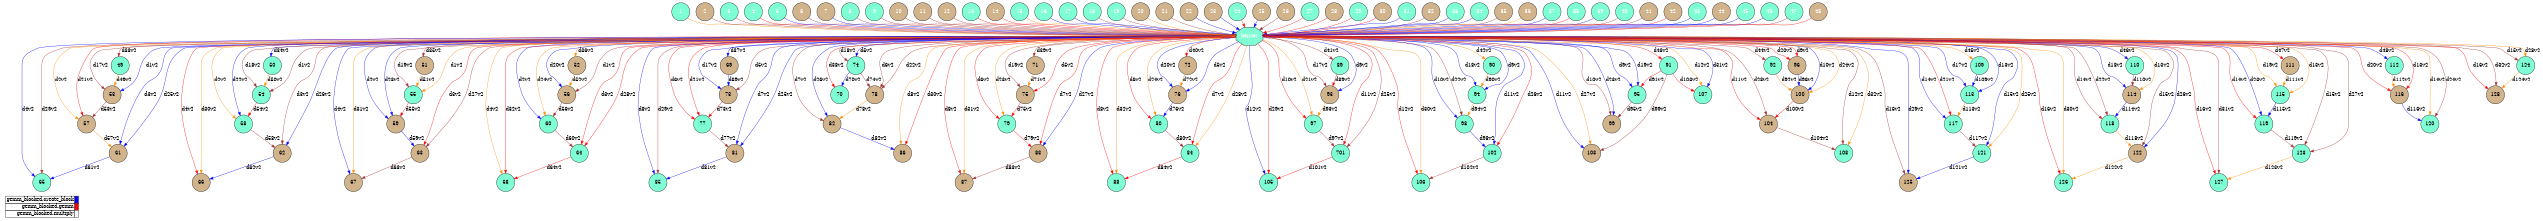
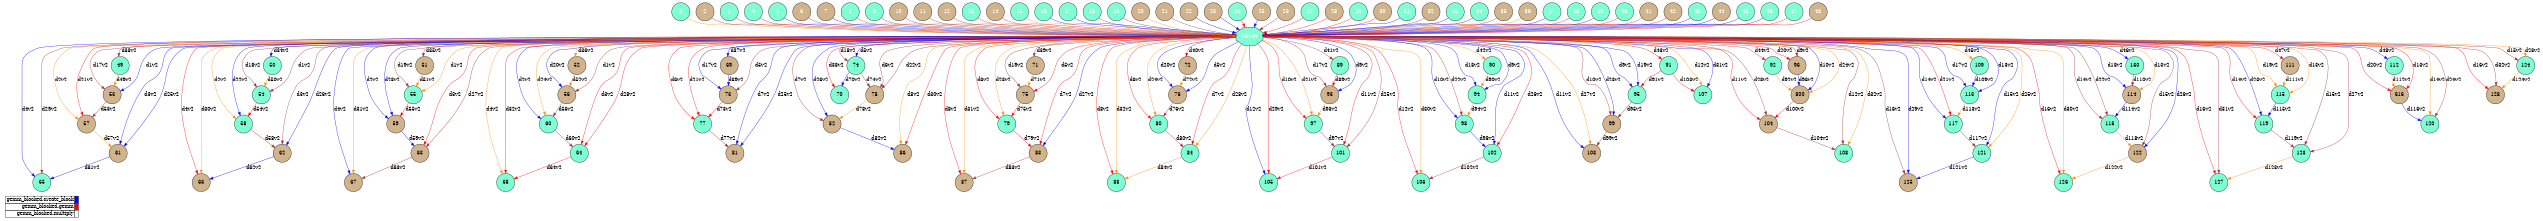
node "110": label "110" -> "160"
node "100": label "100" -> "800"
node "116": label "116" -> "616"
edge "76" -> "80": color blue -> brown
edge "91" -> "103": now "99" -> "103"
node "701": label "701" -> "101"
edge "84" -> "88": color red -> darkorange
node "85": removed
